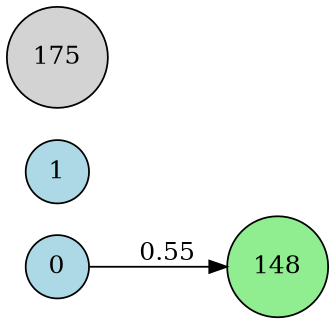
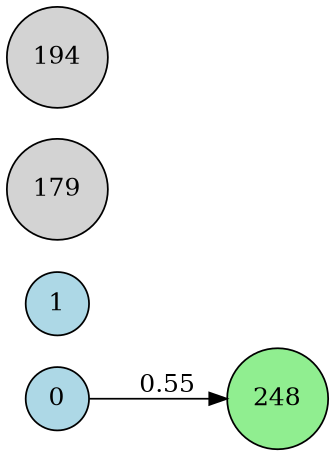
node "194": added
node "175": label "175" -> "179"
node "148": label "148" -> "248"
